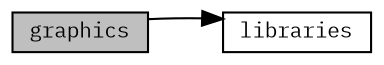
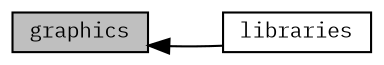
edge "graphics" -> "libraries": reversed
